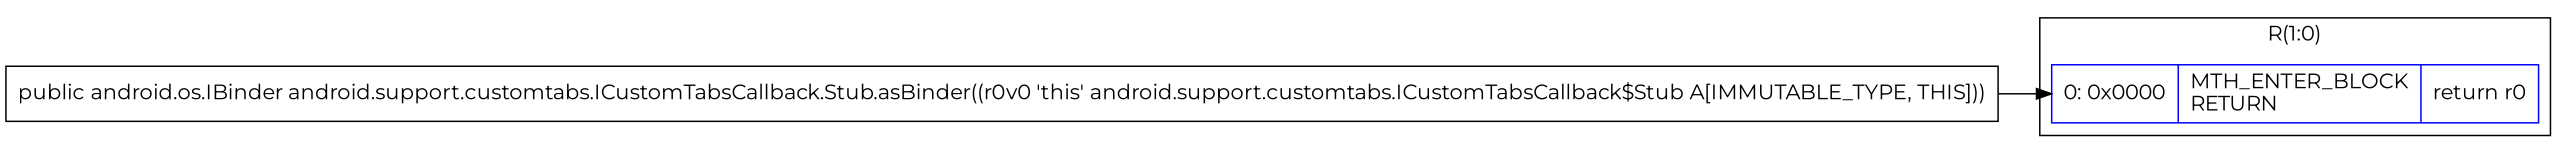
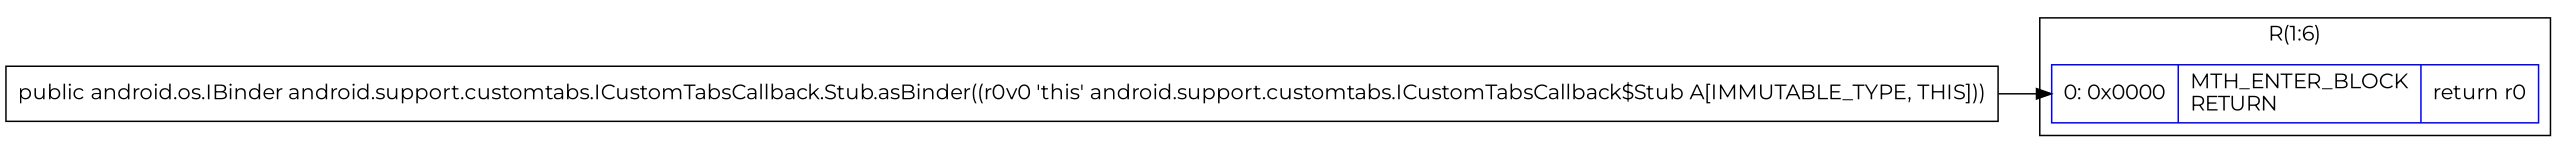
cluster "R(1:0)": label "R(1:0)" -> "R(1:6)"
